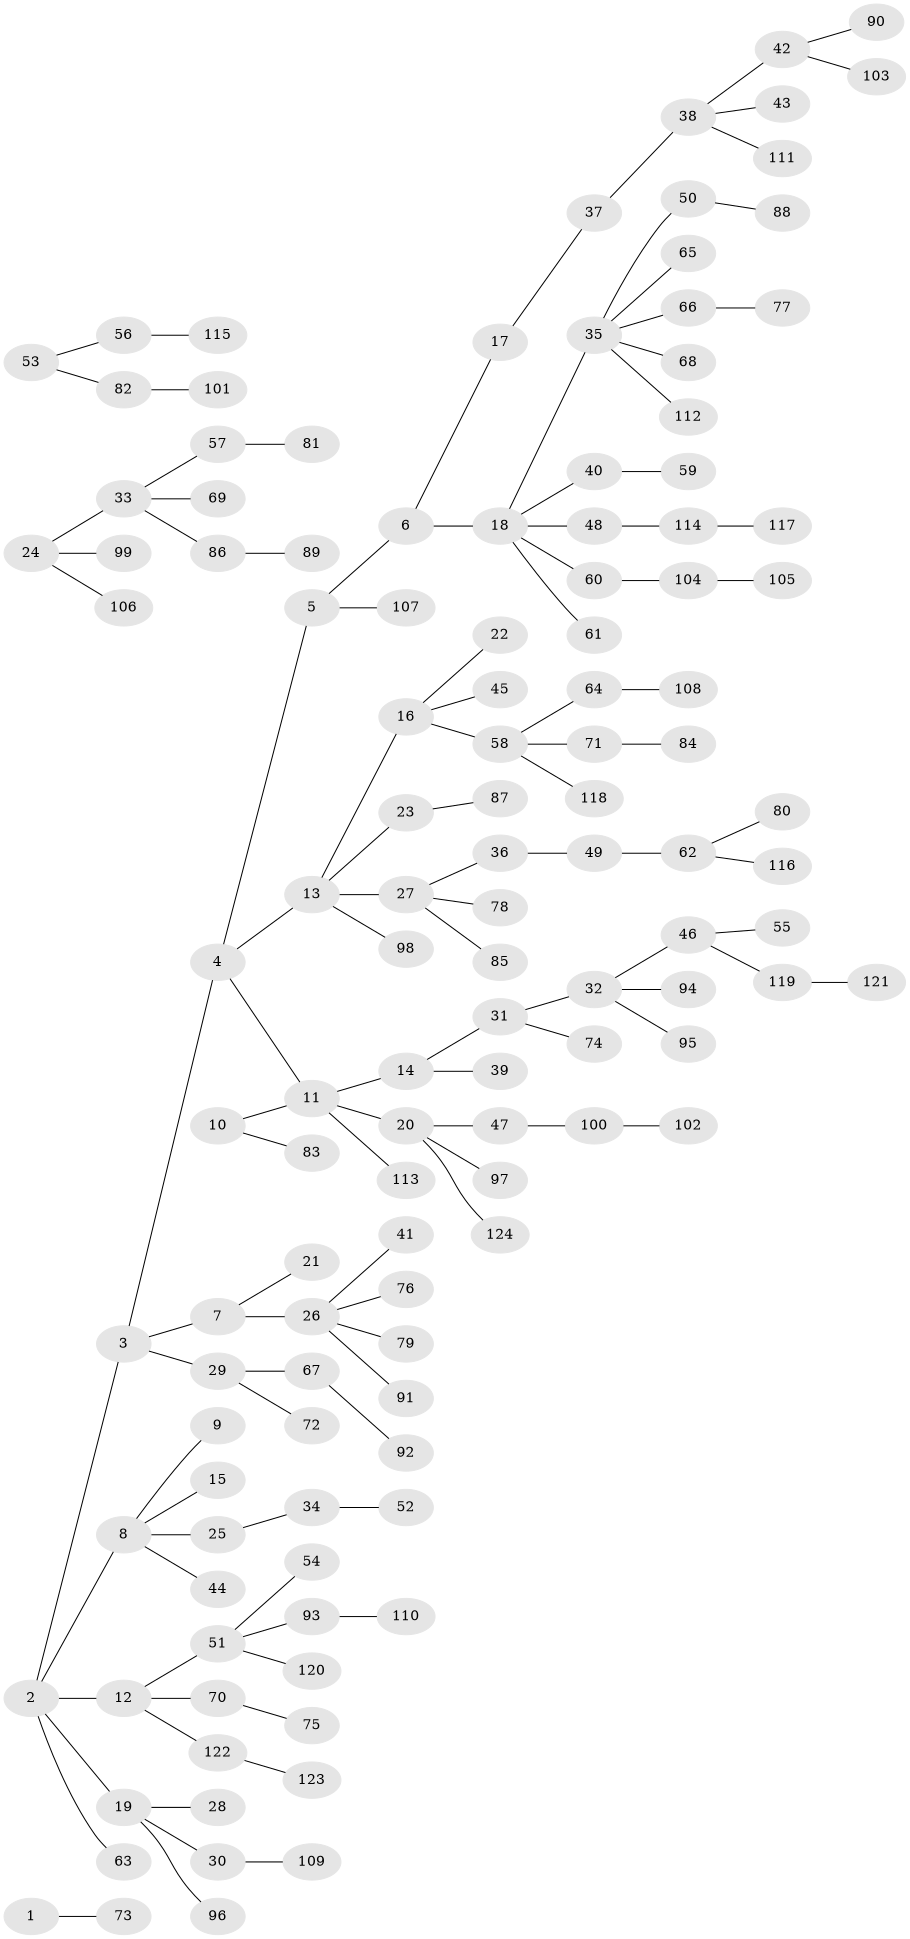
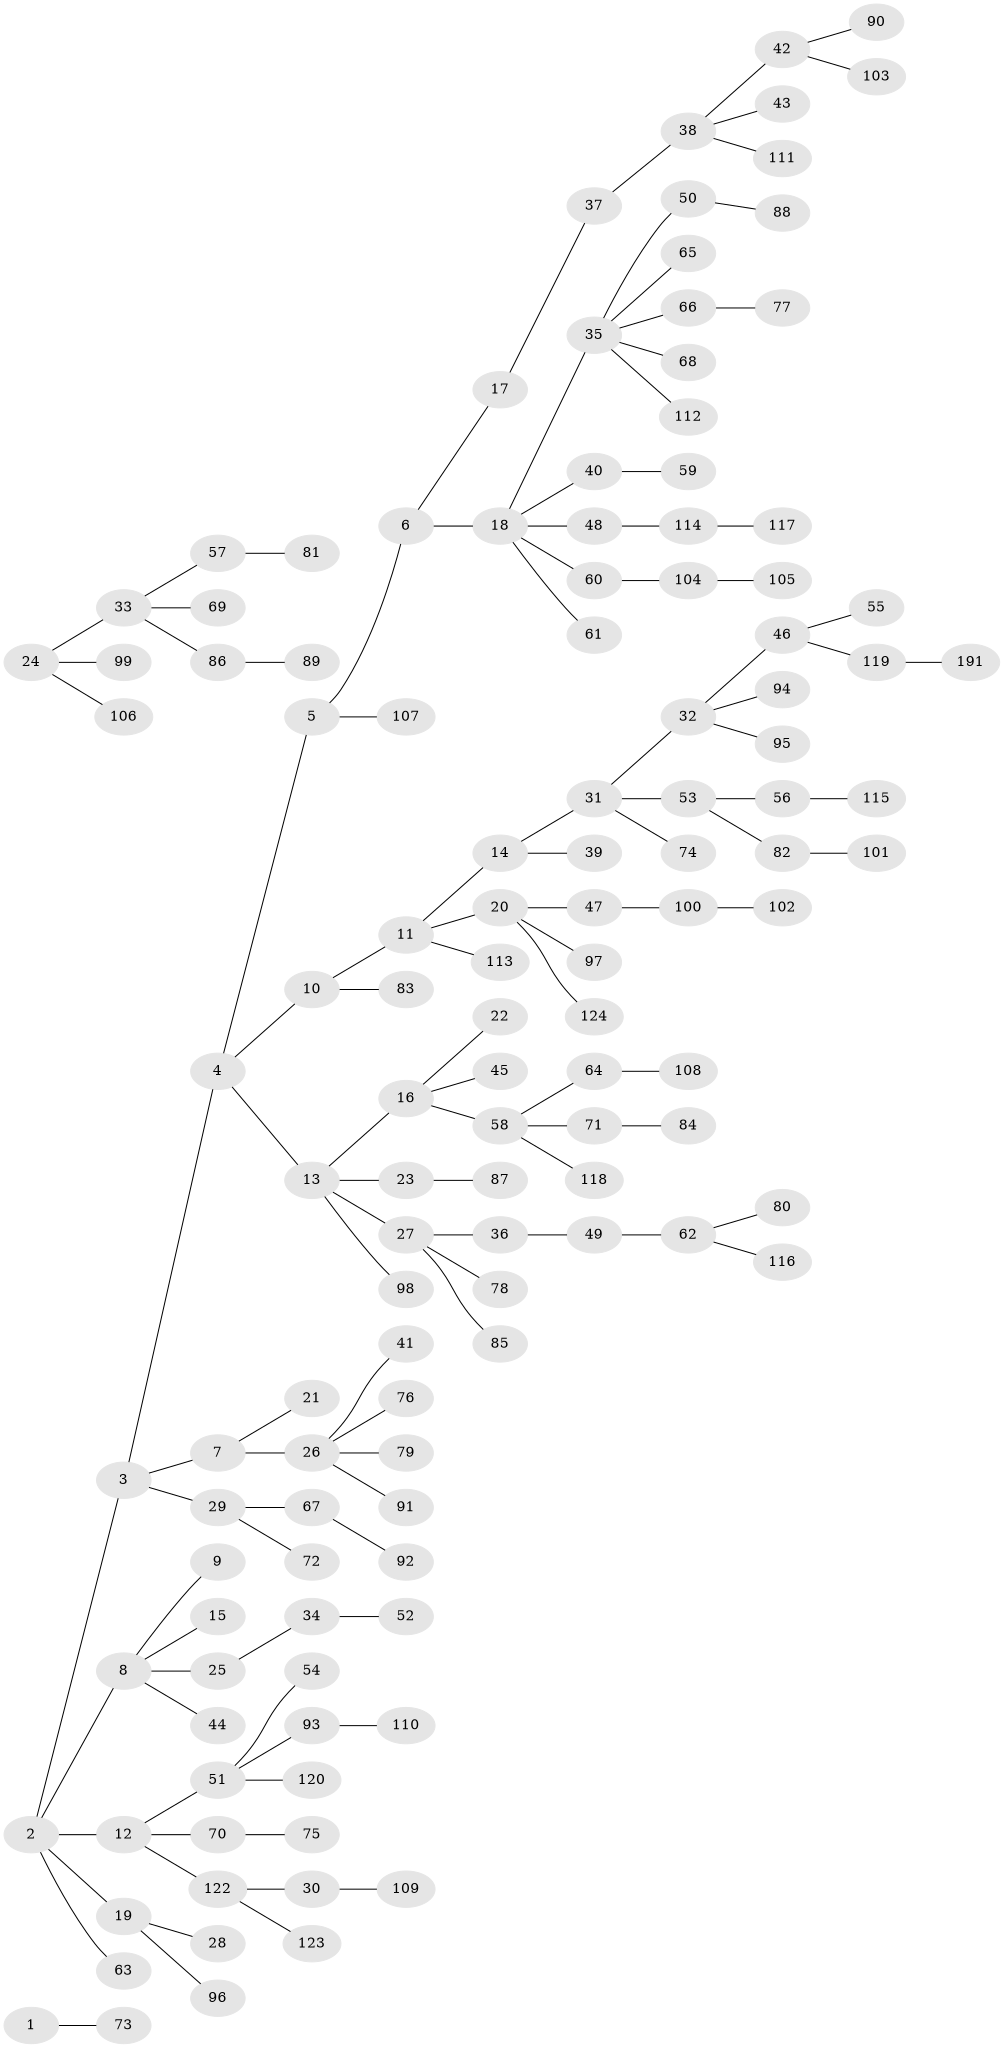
edge "31" -- "53": added
node "121": label "121" -> "191"
edge "4" -- "11": now "4" -- "10"
edge "19" -- "30": now "122" -- "30"
